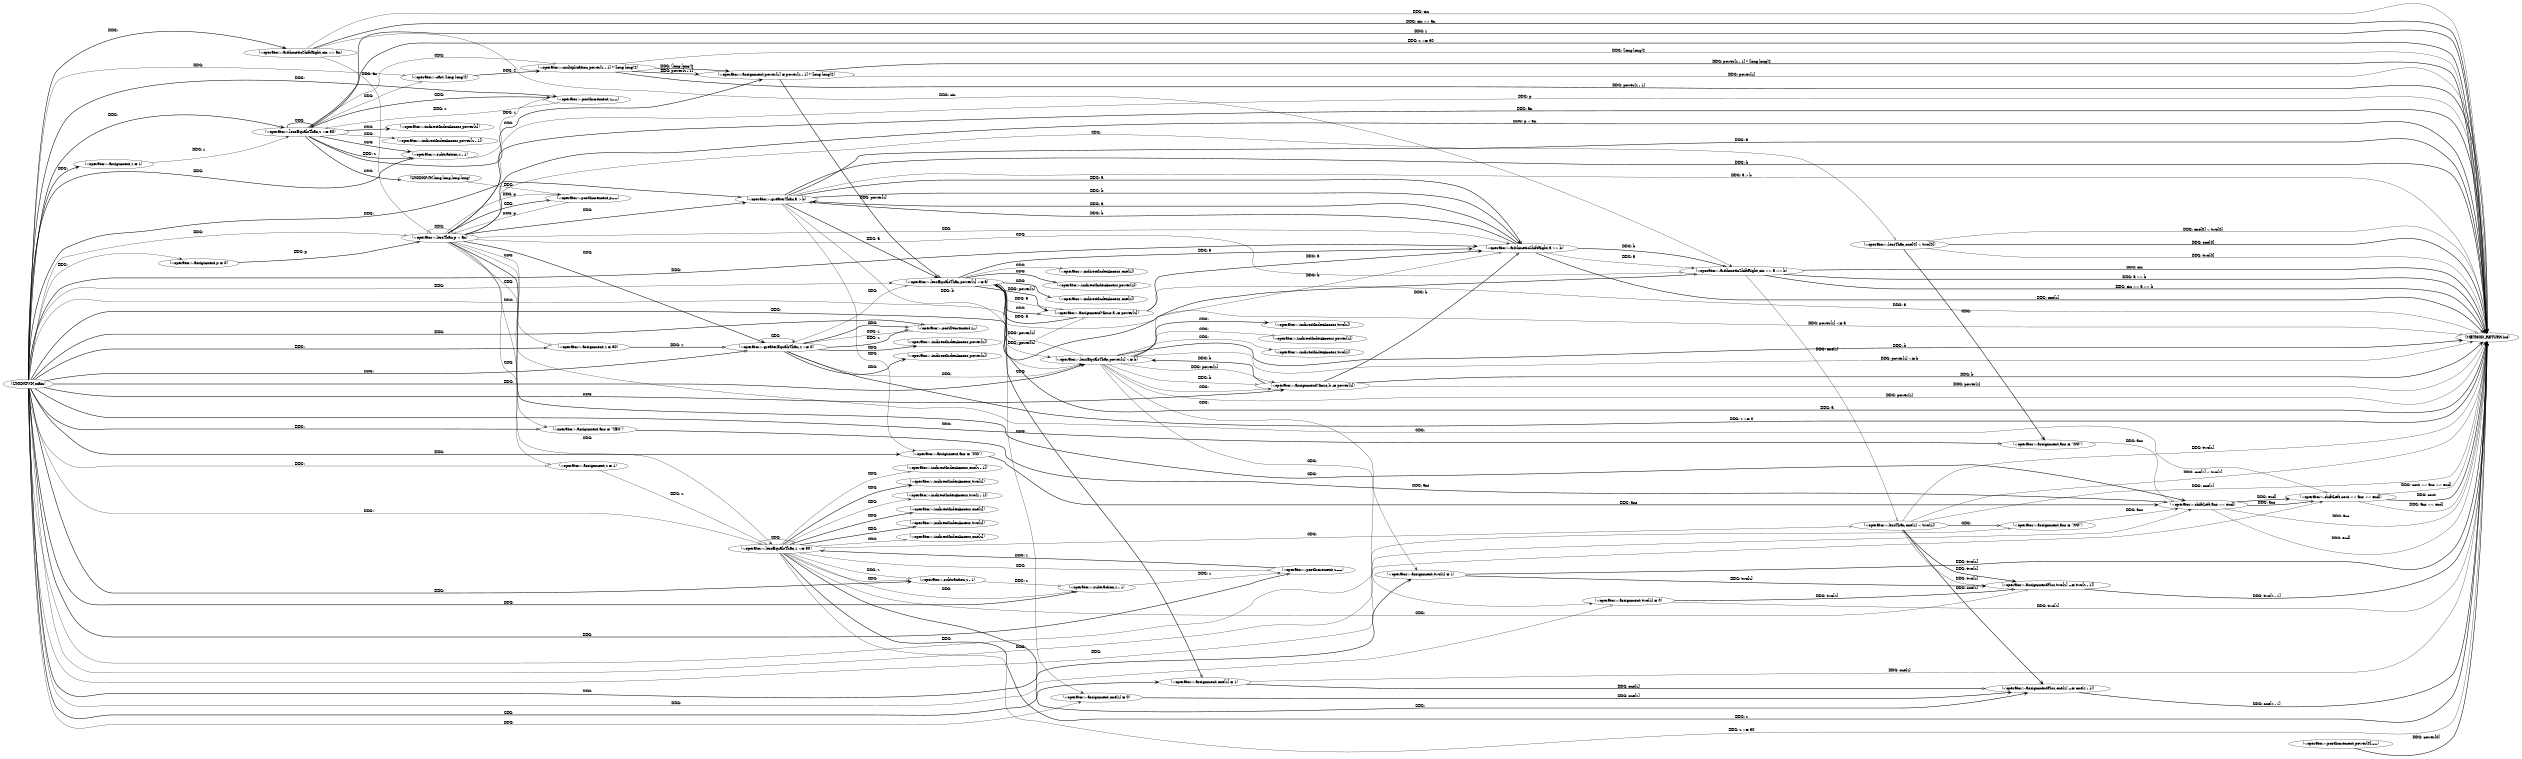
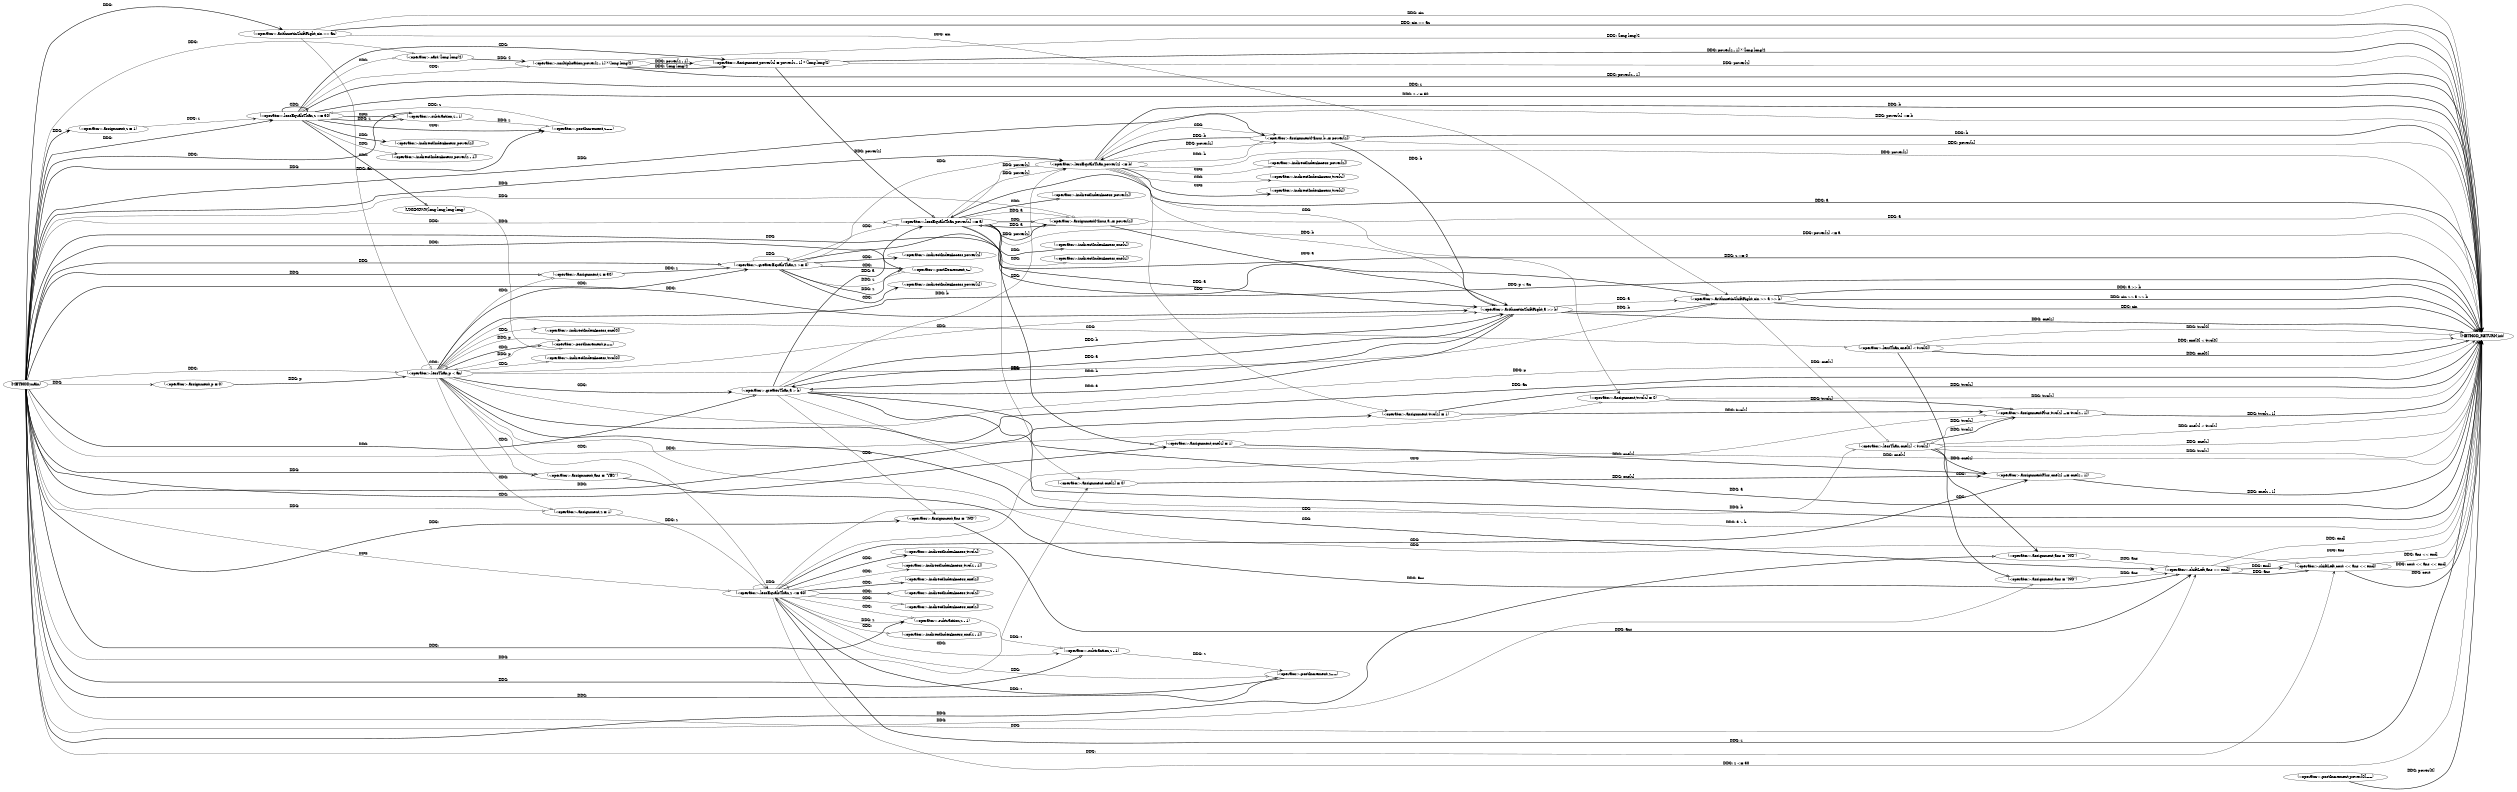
node "(<operator>.indirectIndexAccess,one[0])": added
node "(<operator>.indirectIndexAccess,two[0])": added
node "(UNKNOWN,main)": label "(UNKNOWN,main)" -> "(METHOD,main)"
